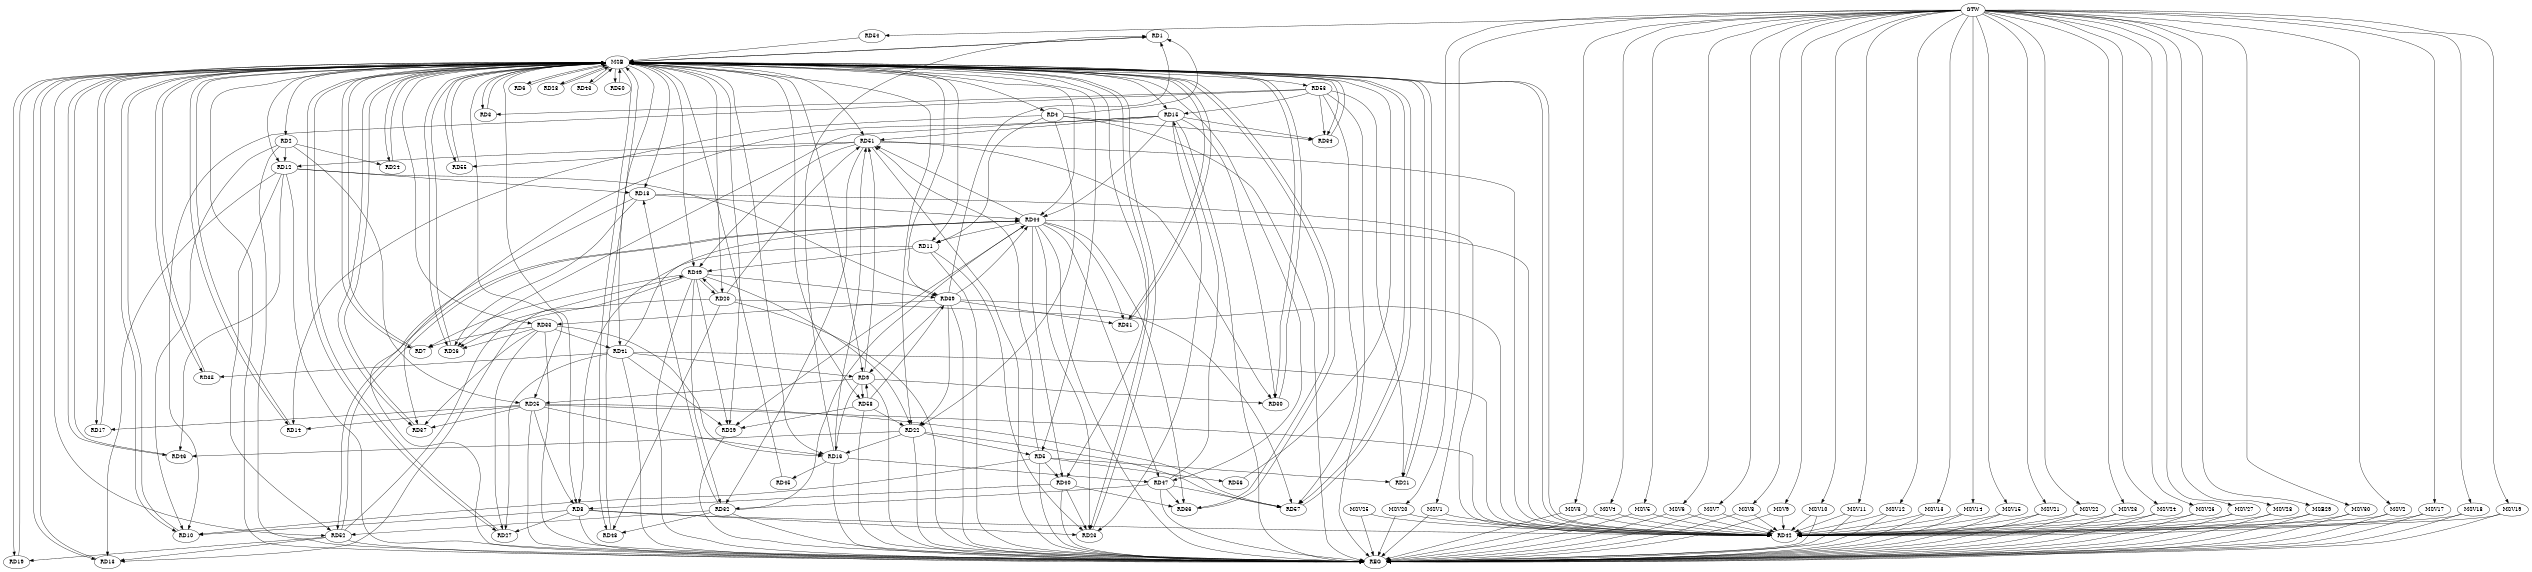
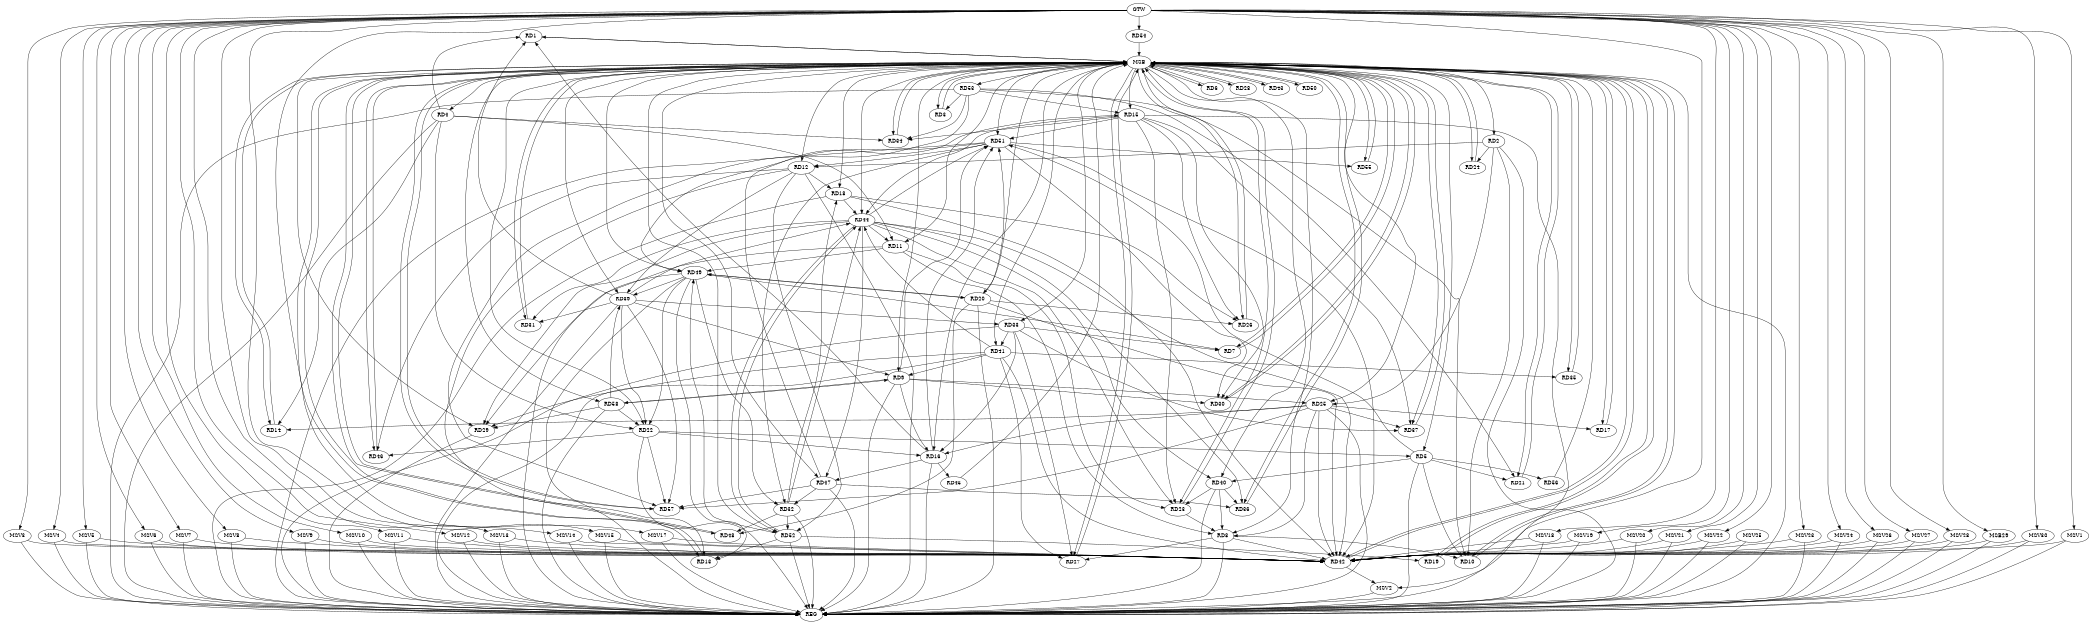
edge "RD33" -> "RD26": removed
edge "RD44" -> "REG": removed
edge "RD8" -> "RD23": reversed
edge "MSV2" -> "RD42": reversed
